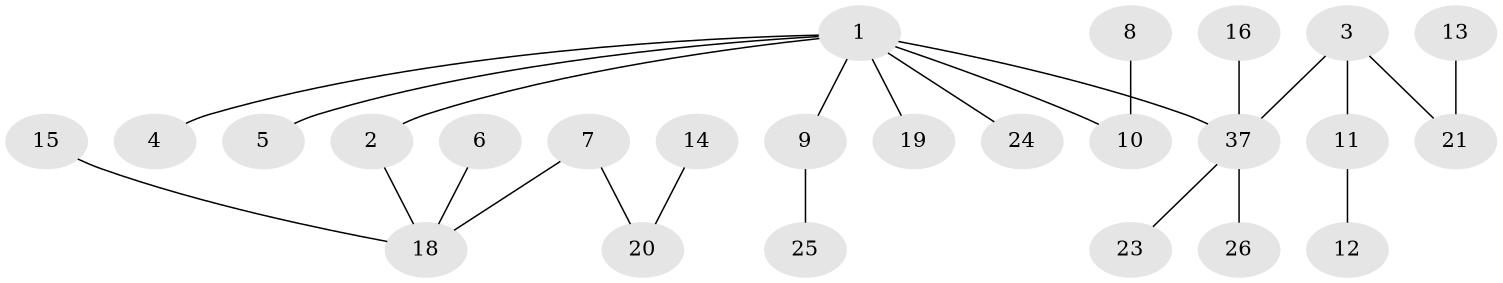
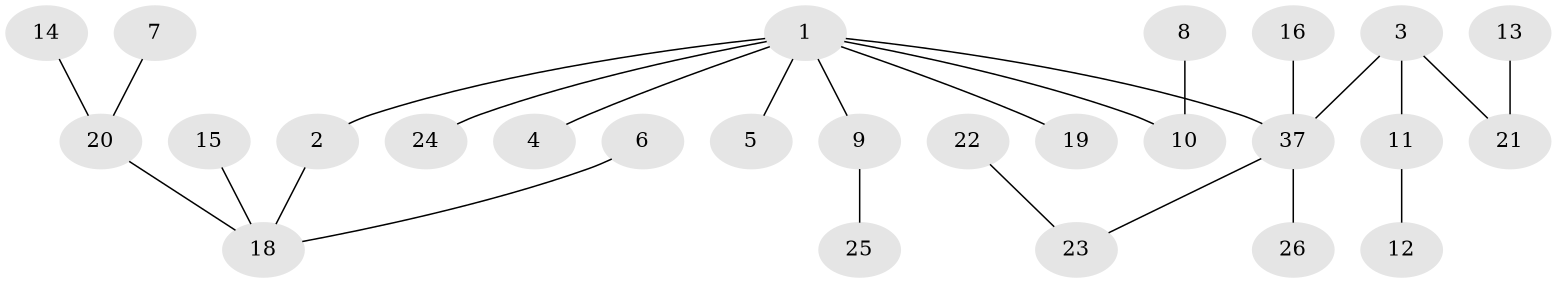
node "22": added
edge "7" -- "18": now "20" -- "18"
